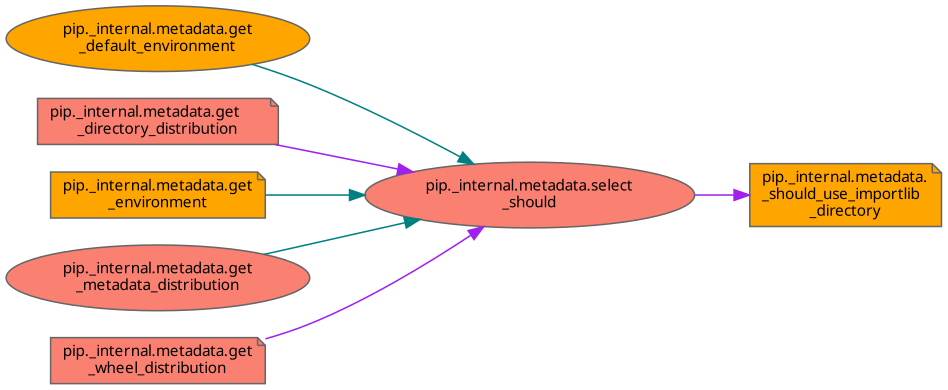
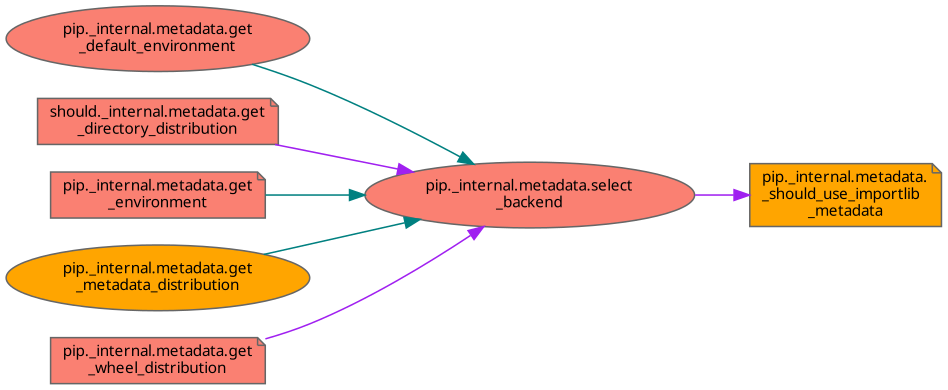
node "pip._internal.metadata.get _default_environment": fillcolor orange -> salmon
node "pip._internal.metadata.get _directory_distribution": label "pip._internal.metadata.get _directory_distribution" -> "should._internal.metadata.get _directory_distribution"
node "pip._internal.metadata.get _environment": fillcolor orange -> salmon
node "pip._internal.metadata.select _should": label "pip._internal.metadata.select _should" -> "pip._internal.metadata.select _backend"
node "pip._internal.metadata. _should_use_importlib _directory": label "pip._internal.metadata. _should_use_importlib _directory" -> "pip._internal.metadata. _should_use_importlib _metadata"
node "pip._internal.metadata.get _metadata_distribution": fillcolor salmon -> orange
